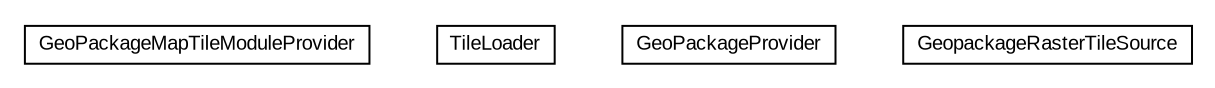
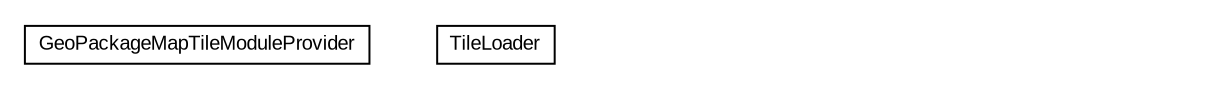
node "GeoPackageProvider": removed
node "GeopackageRasterTileSource": removed
